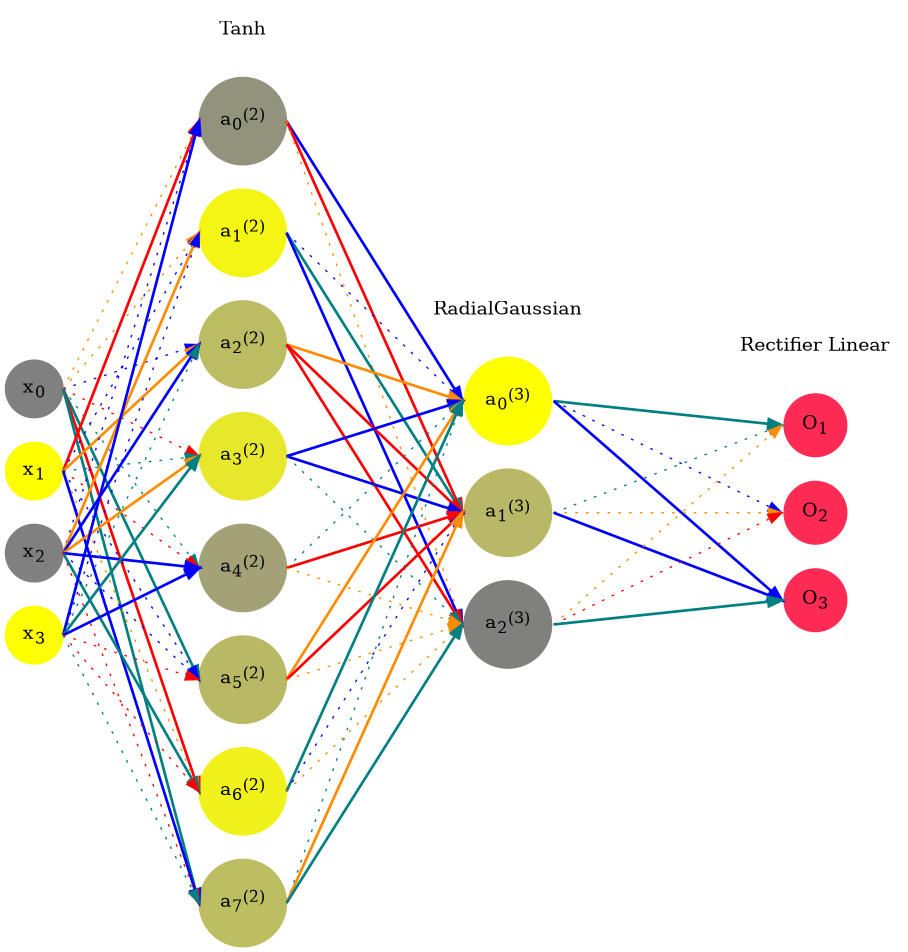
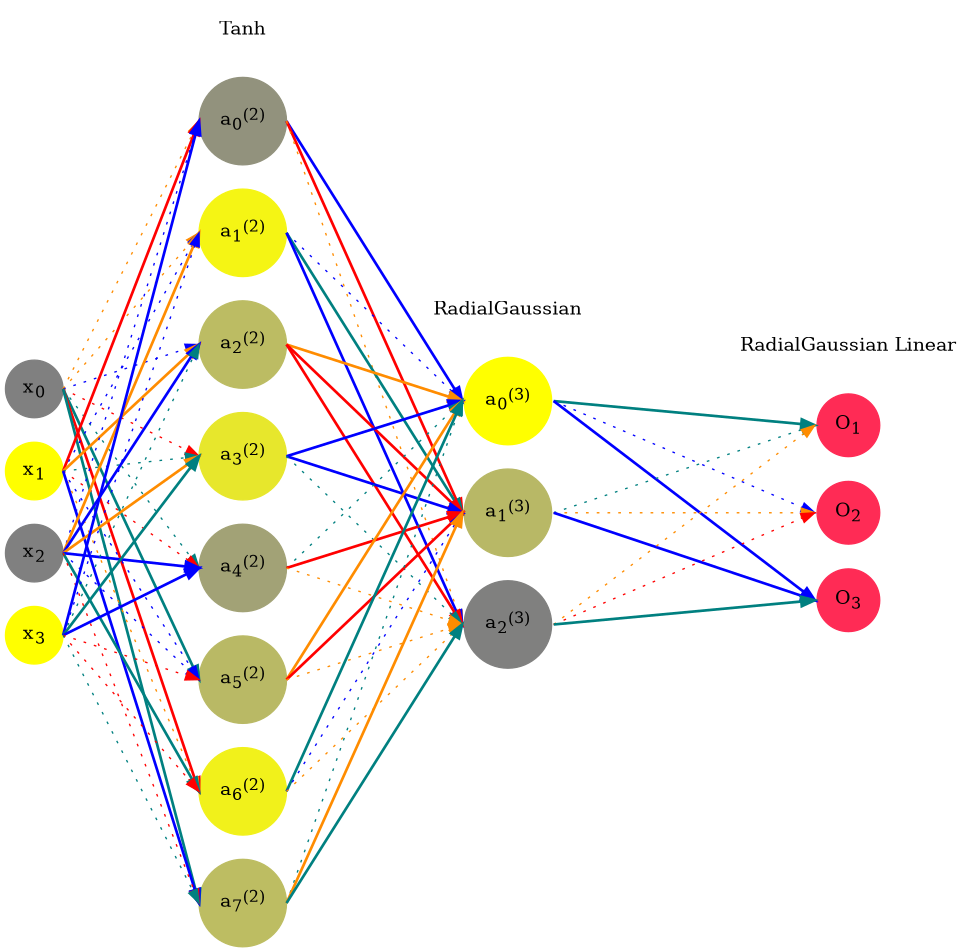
node "Rectifier Linear": label "Rectifier Linear" -> "RadialGaussian Linear"
